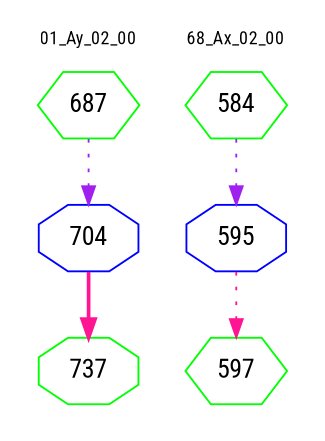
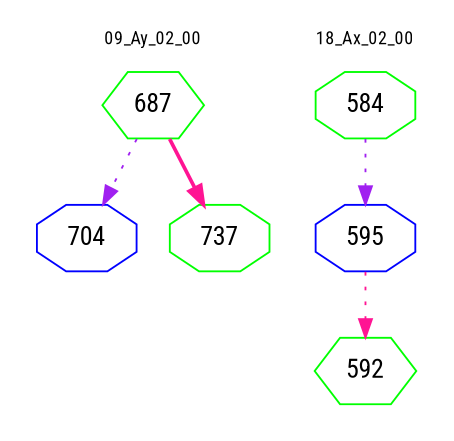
cluster "01_Ay_02_00": label "01_Ay_02_00" -> "09_Ay_02_00"
cluster "68_Ax_02_00": label "68_Ax_02_00" -> "18_Ax_02_00"
node "584": shape hexagon -> octagon
edge "704" -> "737": now "687" -> "737"
node "597": label "597" -> "592"
